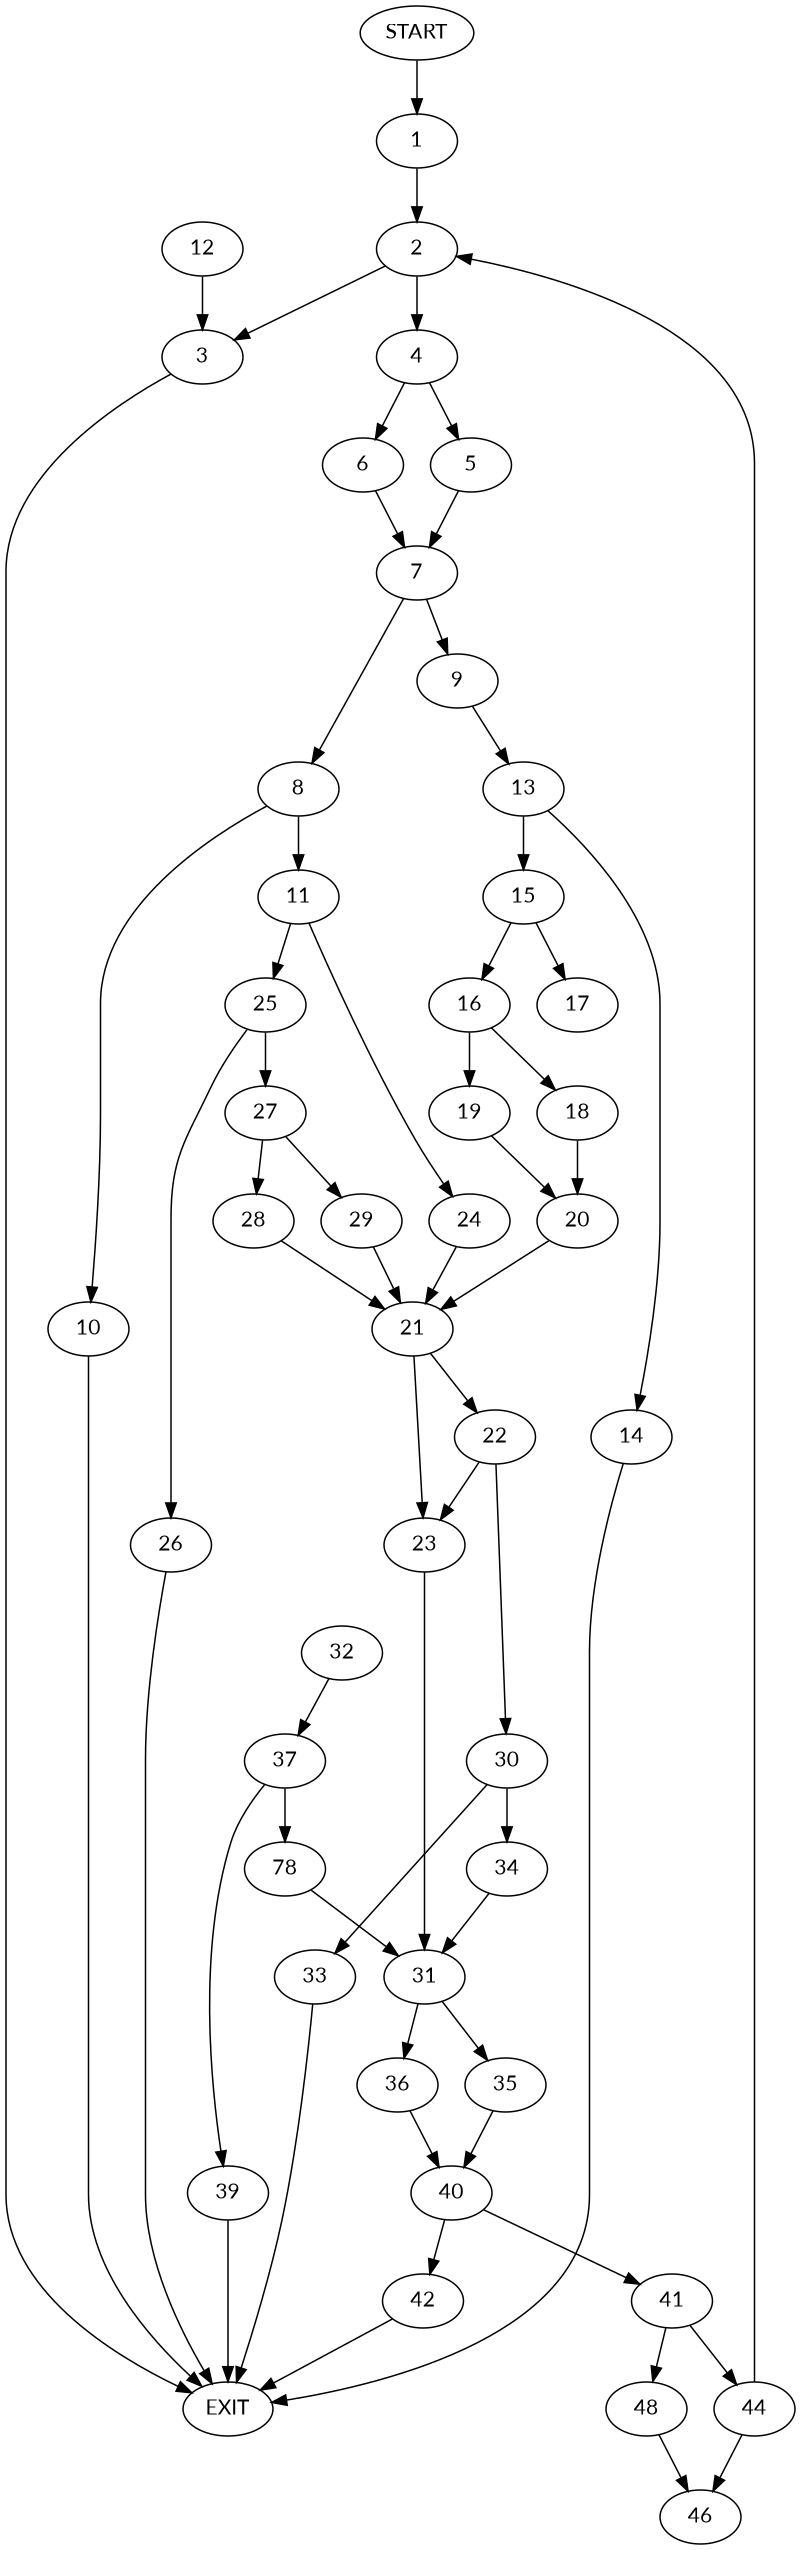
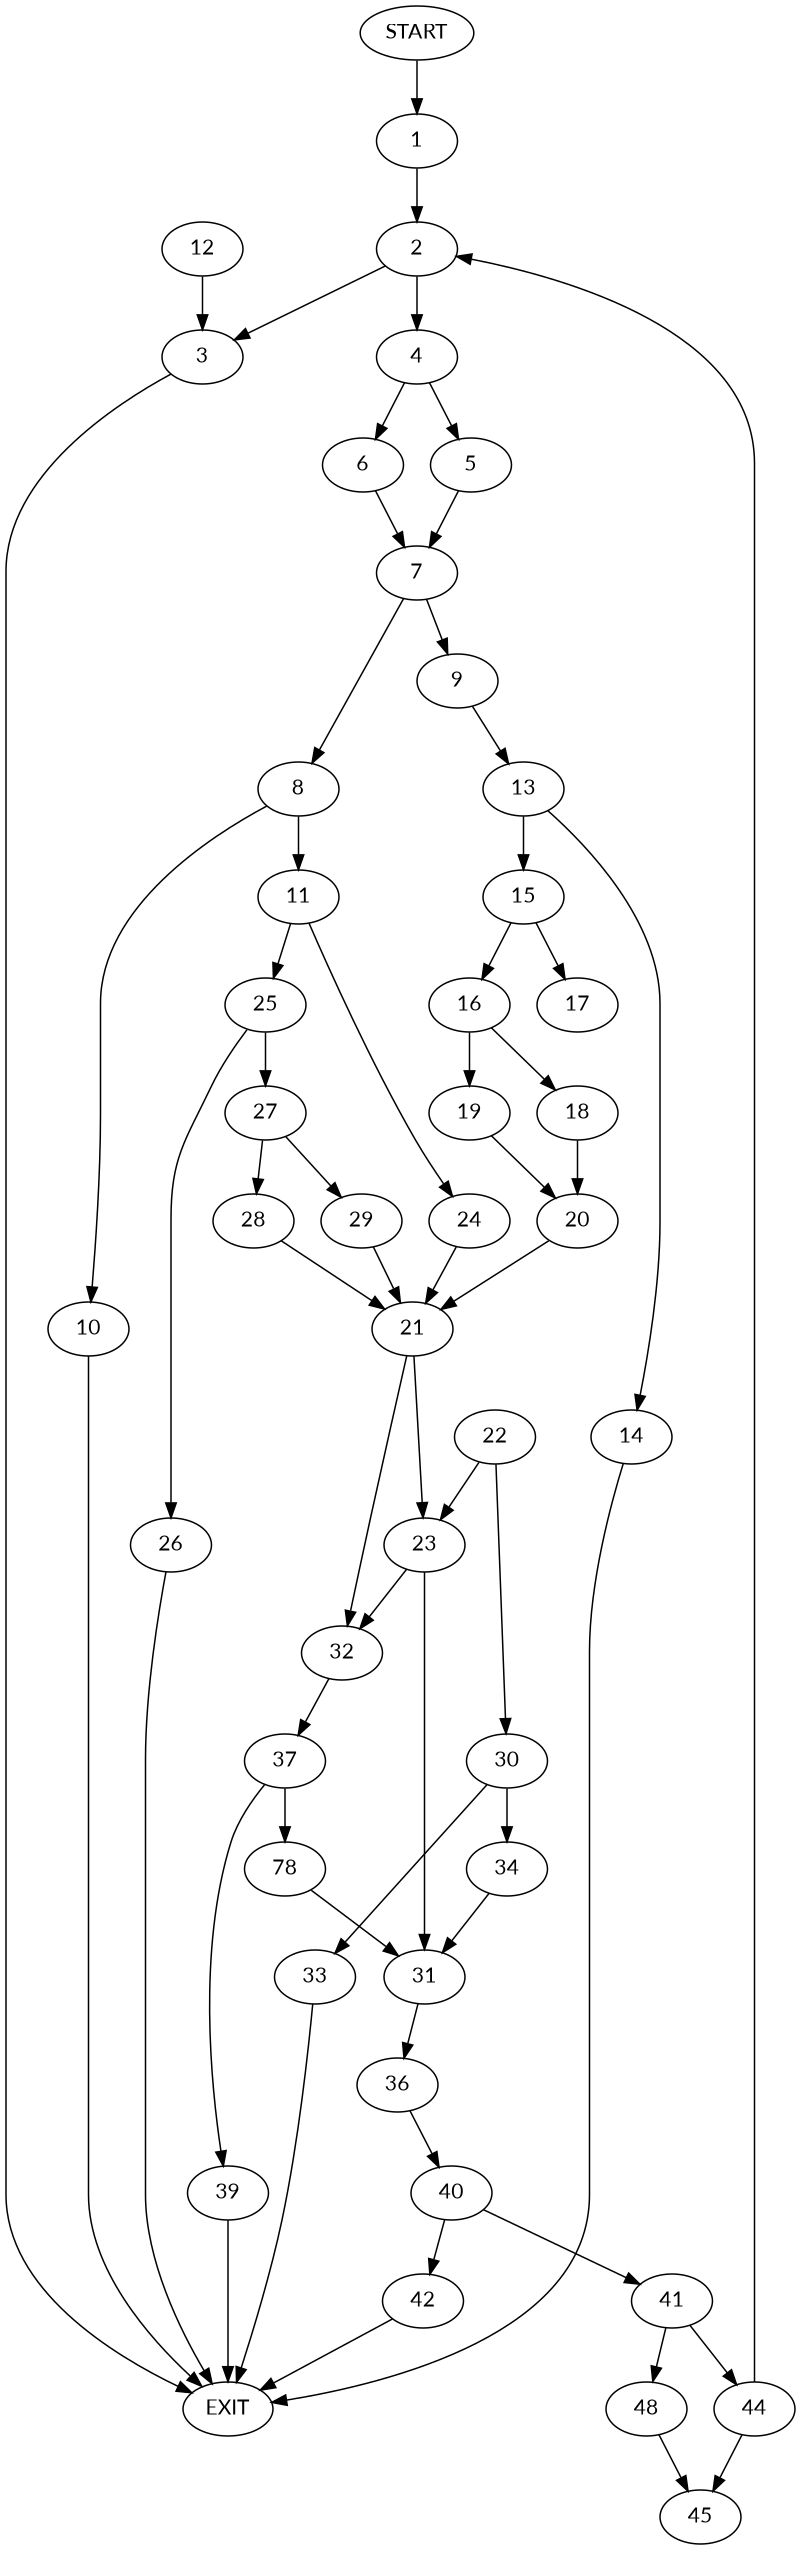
edge "21" -> "22": now "21" -> "32"
edge "23" -> "32": added
node "35": removed
node "46": label "46" -> "45"
